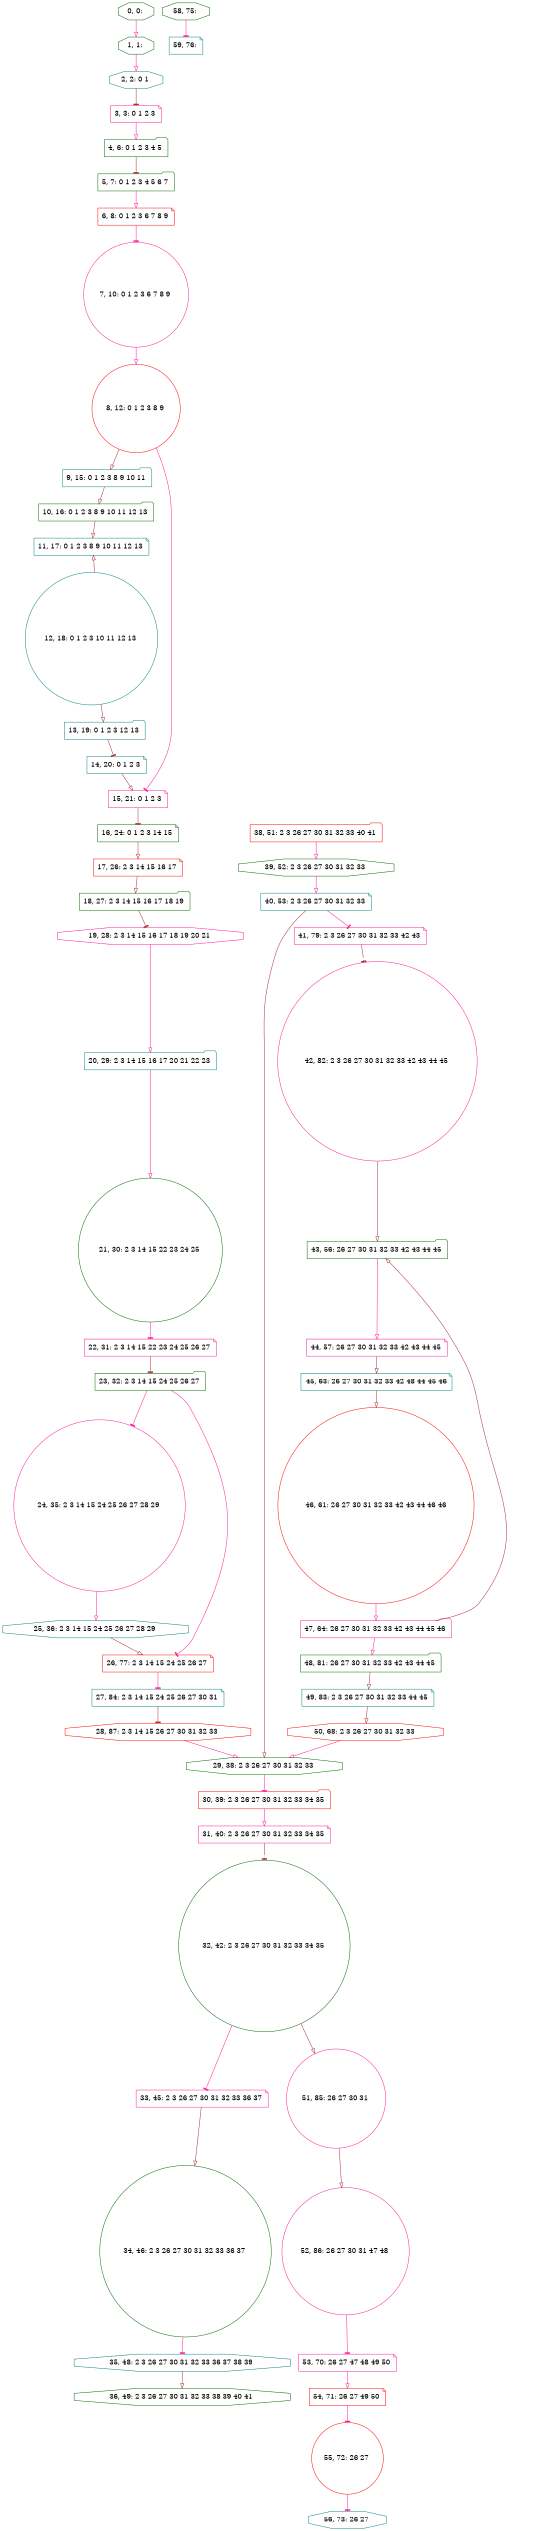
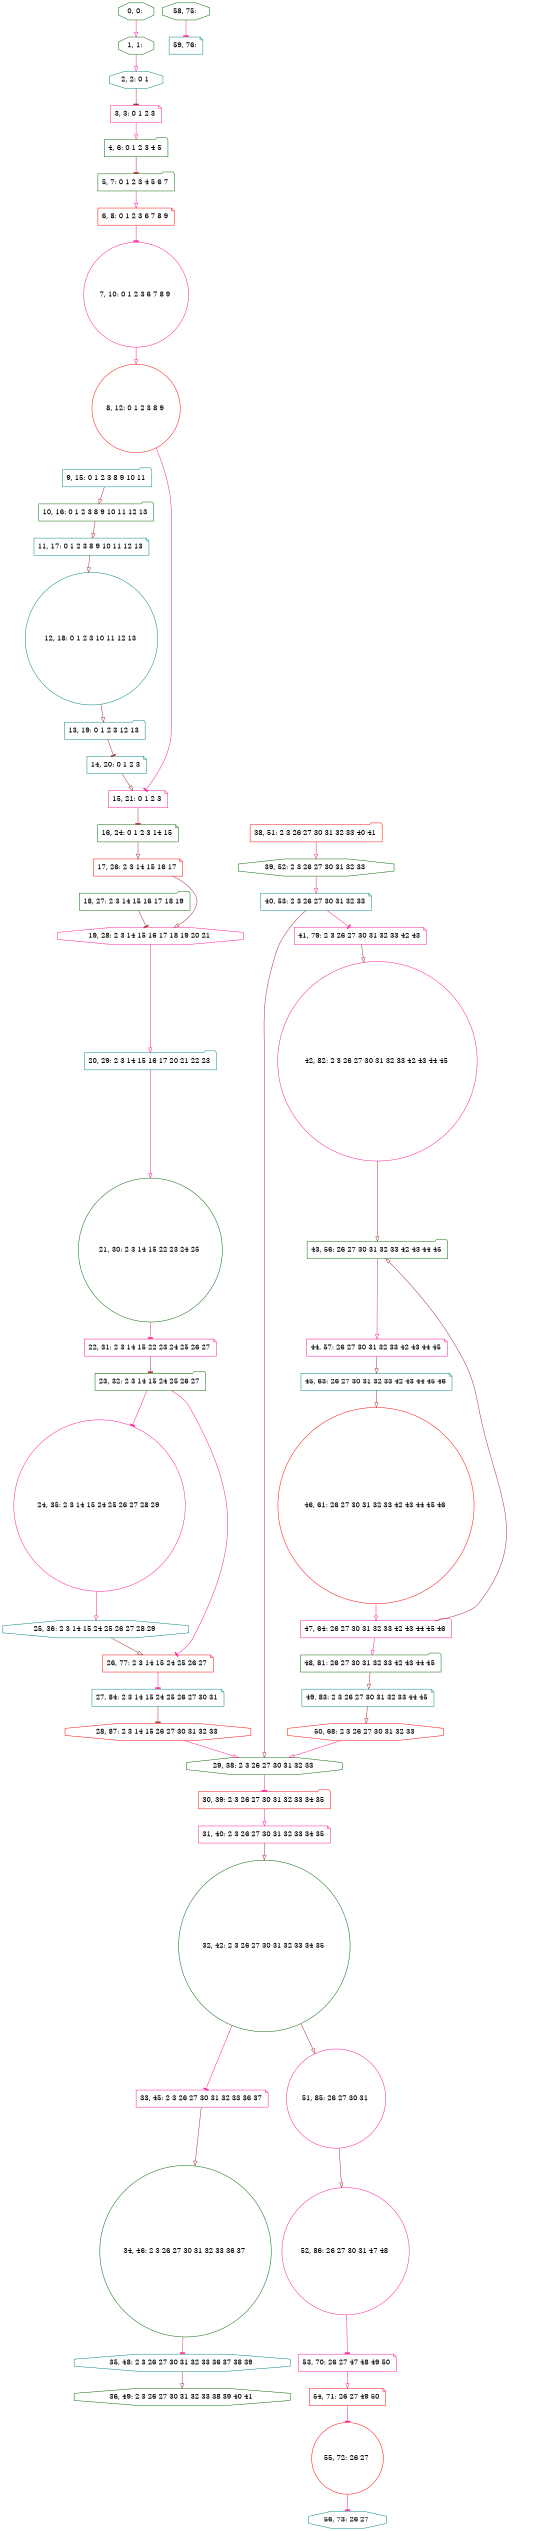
edge "8, 12: 0 1 2 3 8 9" -> "9, 15: 0 1 2 3 8 9 10 11": removed
edge "12, 18: 0 1 2 3 10 11 12 13" -> "11, 17: 0 1 2 3 8 9 10 11 12 13": reversed
edge "17, 26: 2 3 14 15 16 17" -> "18, 27: 2 3 14 15 16 17 18 19": now "17, 26: 2 3 14 15 16 17" -> "19, 28: 2 3 14 15 16 17 18 19 20 21"
edge "41, 79: 2 3 26 27 30 31 32 33 42 43" -> "42, 82: 2 3 26 27 30 31 32 33 42 43 44 45": arrowhead tee -> onormal
node "45, 63: 26 27 30 31 32 33 42 48 44 45 46": label "45, 63: 26 27 30 31 32 33 42 48 44 45 46" -> "45, 63: 26 27 30 31 32 33 42 43 44 45 46"
node "46, 61: 26 27 30 31 32 33 42 43 44 46 46": label "46, 61: 26 27 30 31 32 33 42 43 44 46 46" -> "46, 61: 26 27 30 31 32 33 42 43 44 45 46"
edge "31, 40: 2 3 26 27 30 31 32 33 34 35" -> "32, 42: 2 3 26 27 30 31 32 33 34 35": arrowhead tee -> onormal
